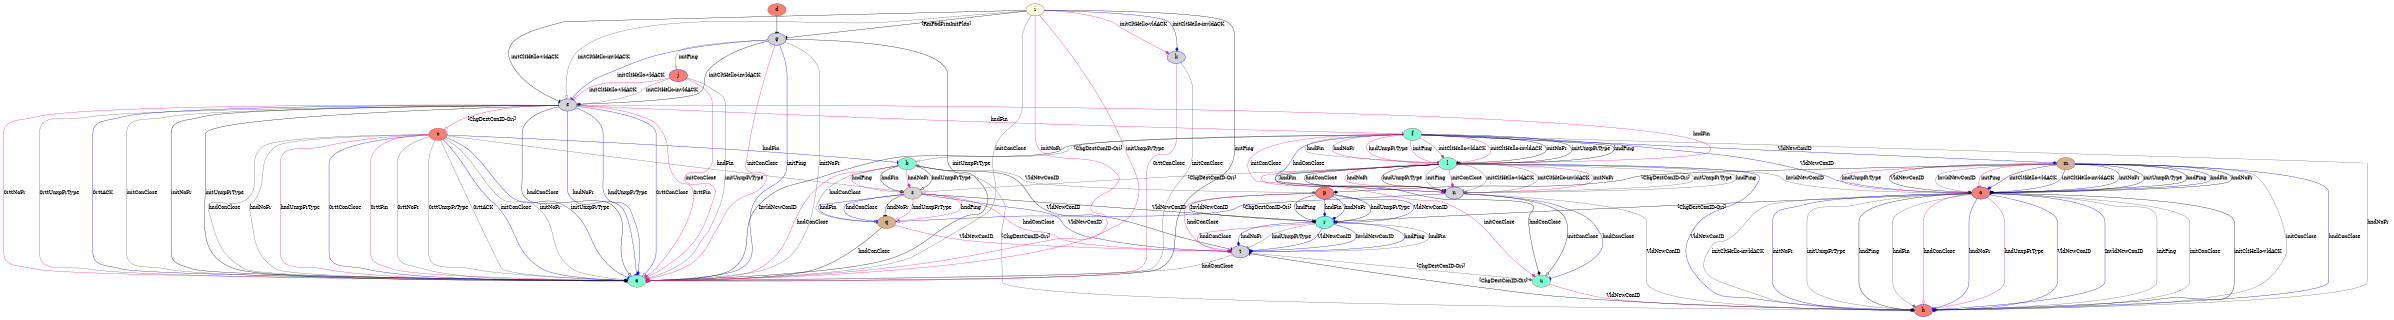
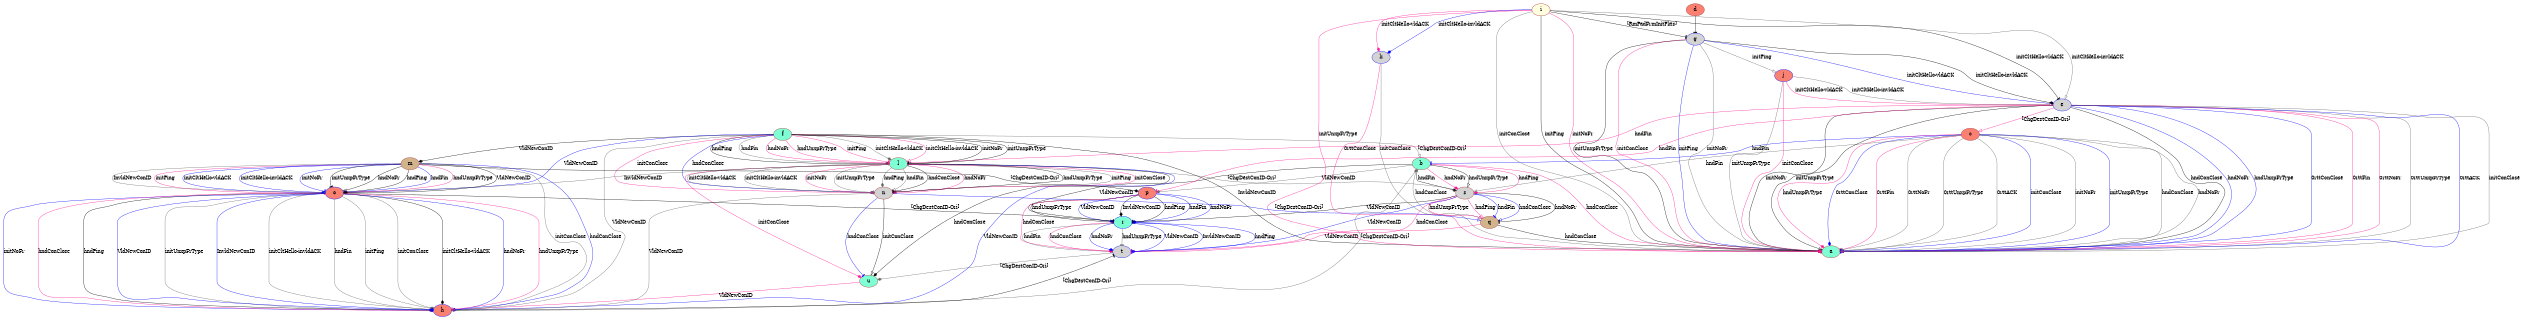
edge "e" -> "f": now "e" -> "p"
edge "f" -> "m": color blue -> black
edge "c" -> "s": arrowhead diamond -> onormal
node "n": color blue -> brown
edge "b" -> "t": now "b" -> "r"
edge "f" -> "h": label "hndNoFr " -> "VldNewConID "
edge "t" -> "a": removed, label "hndConClose"
